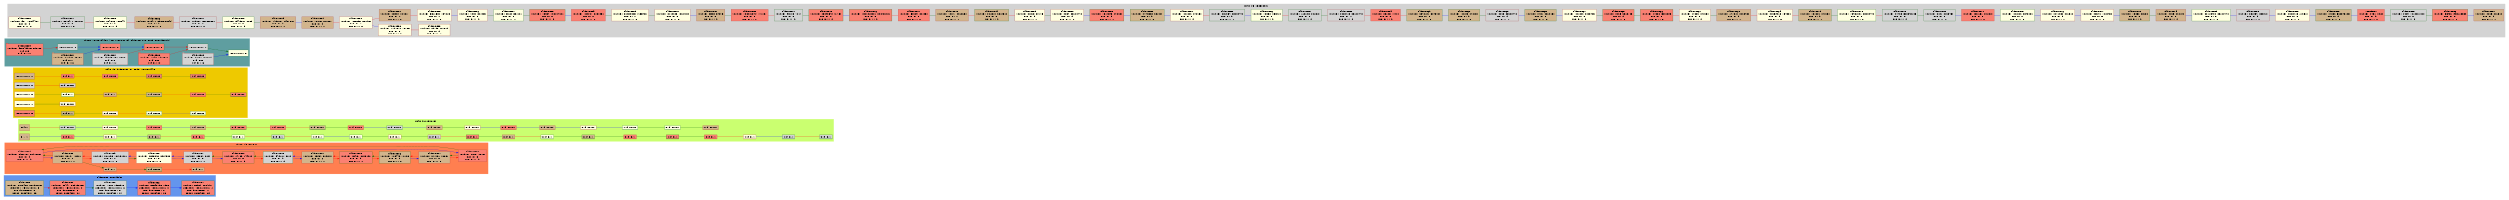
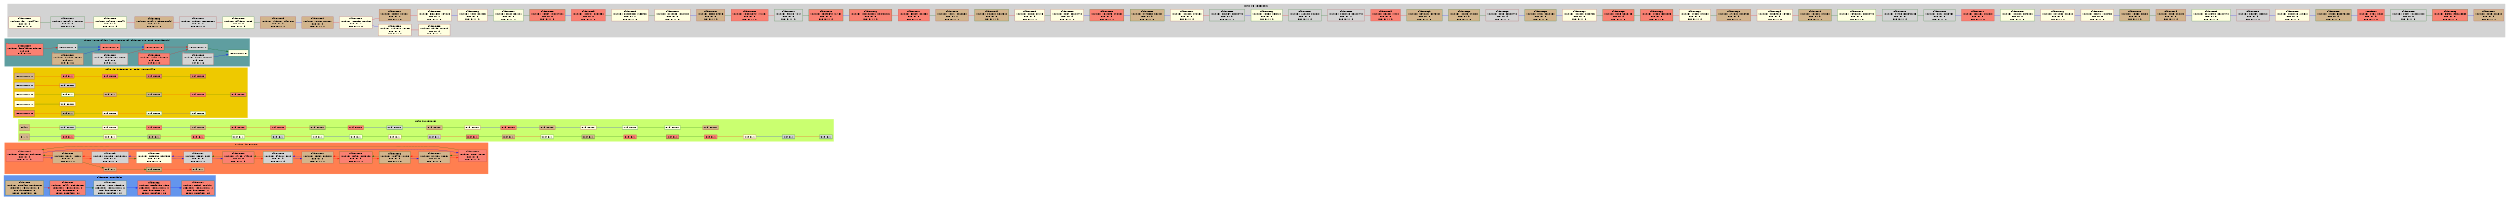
cluster "Lista de Espera": label "Lista de Espera" -> "Pruitt de Espera"
